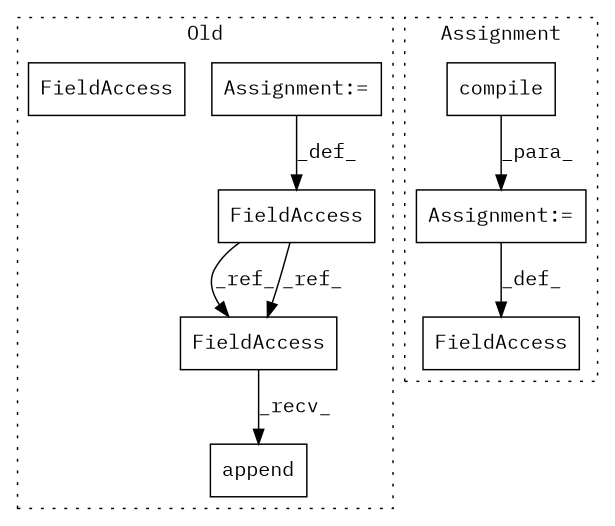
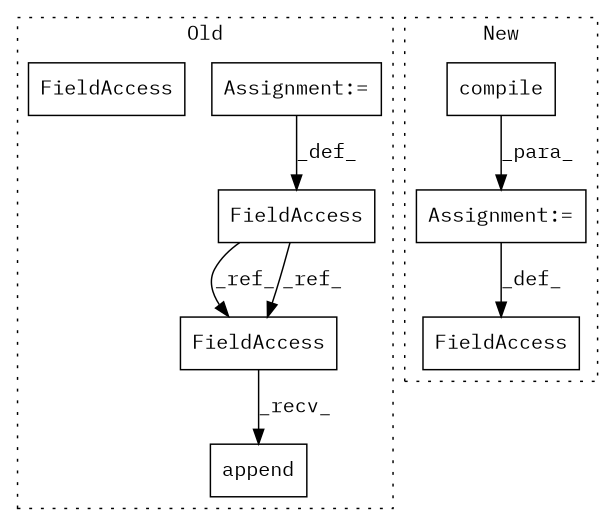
cluster "Assignment": label "Assignment" -> "New"
